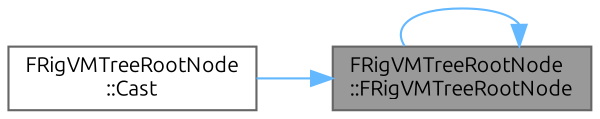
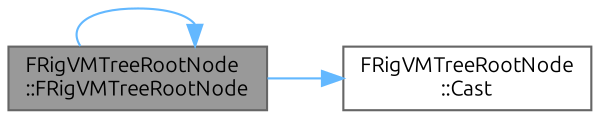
edge "FRigVMTreeRootNode ::Cast" -> "FRigVMTreeRootNode ::FRigVMTreeRootNode": reversed
